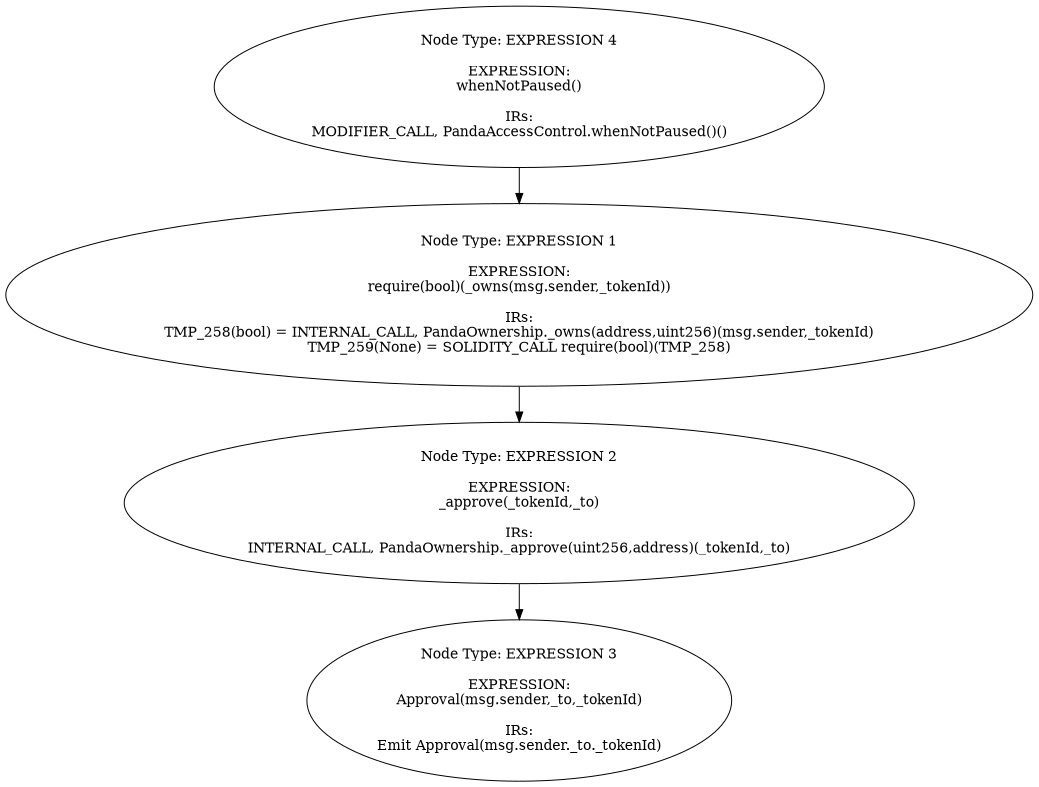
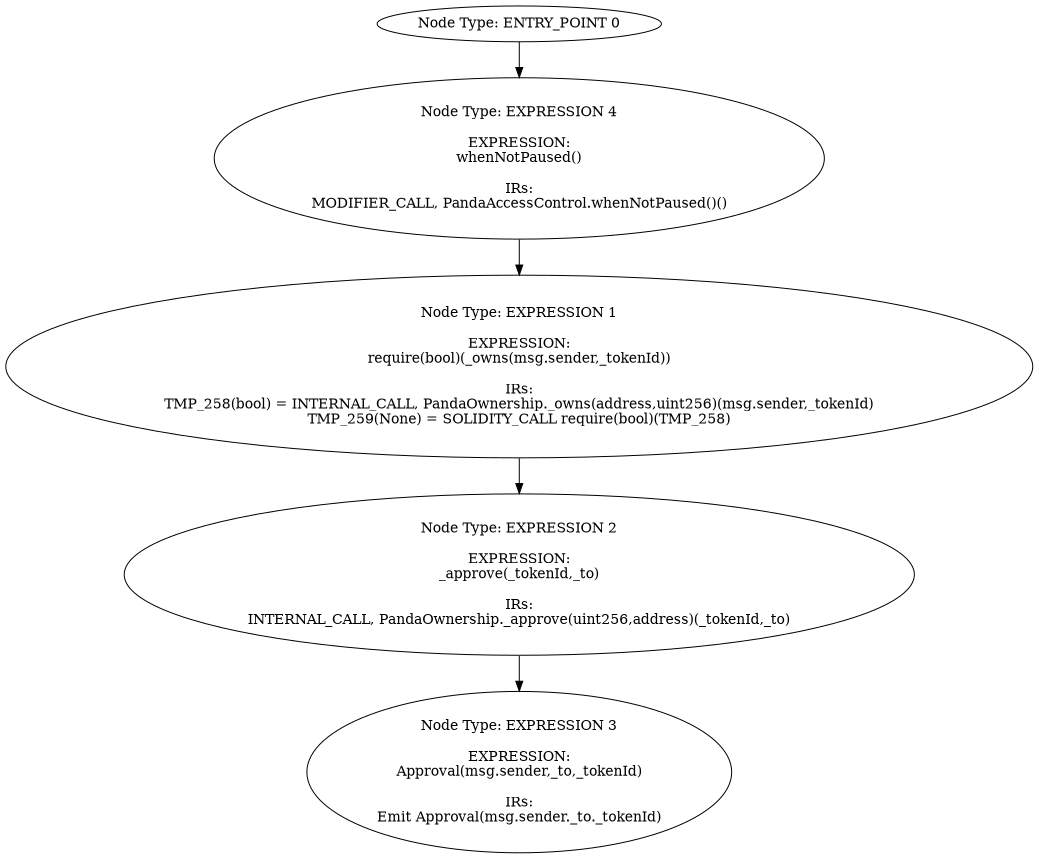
node "Node Type: ENTRY_POINT 0": added
